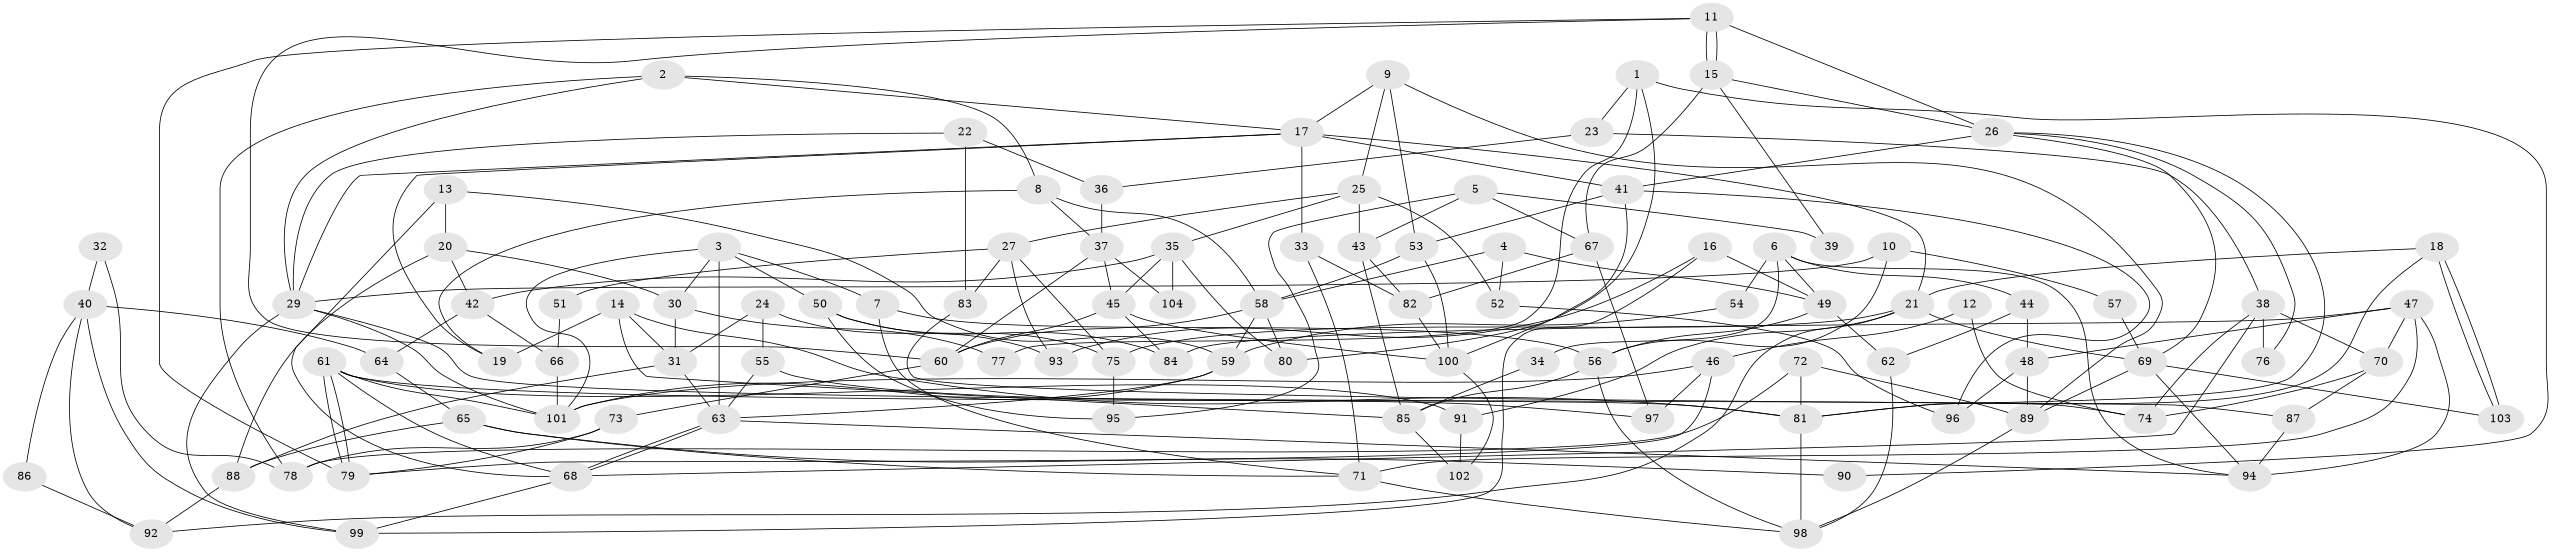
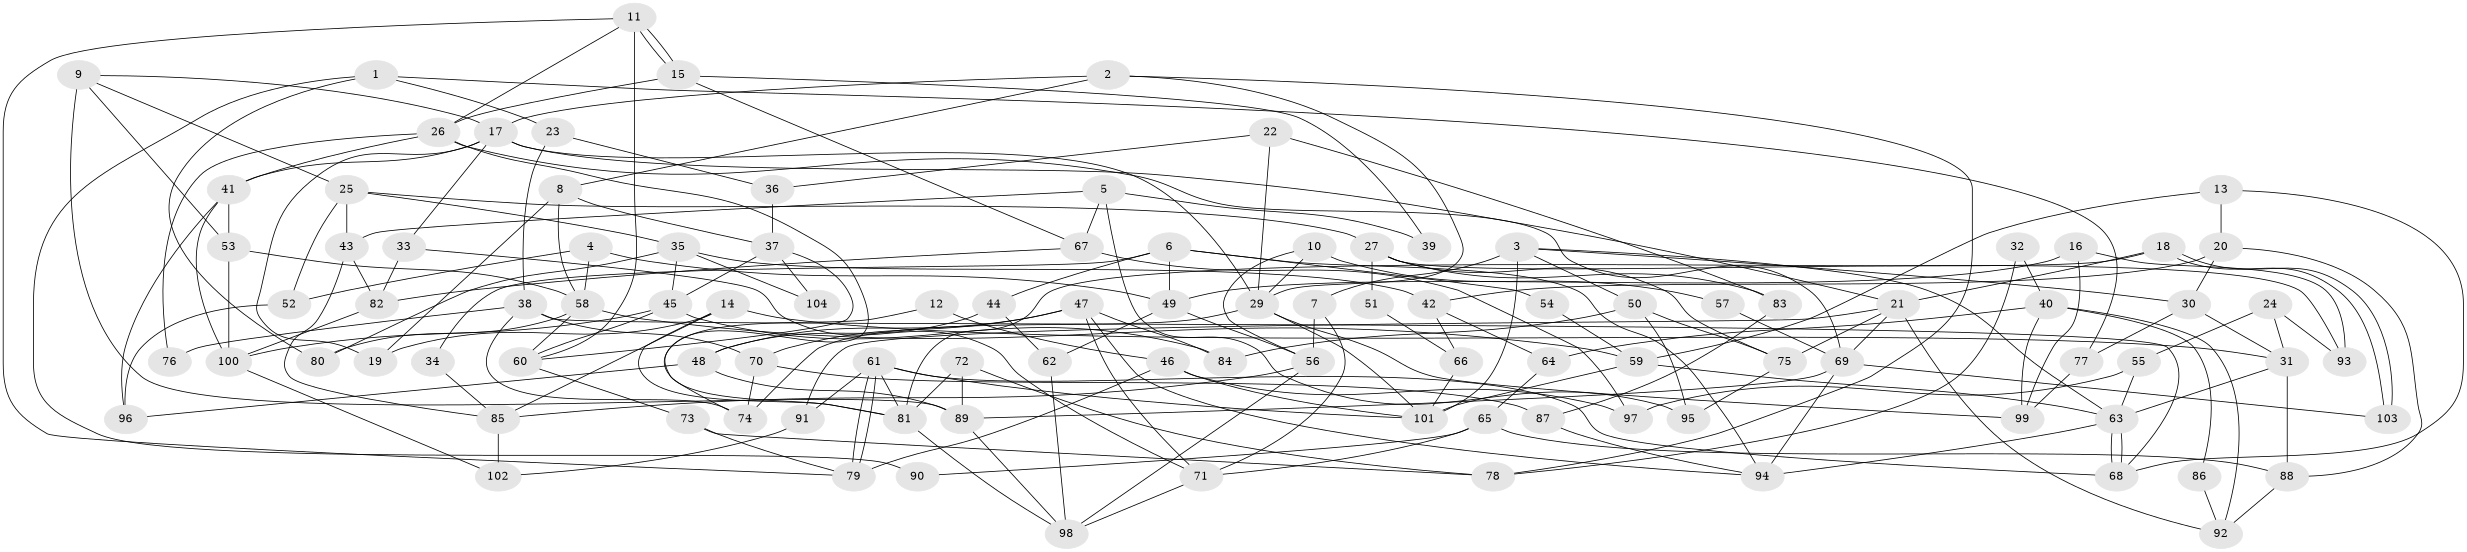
edge "68" -- "99": now "77" -- "99"
